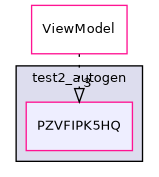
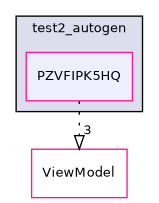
edge "ViewModel" -> "PZVFIPK5HQ": reversed
